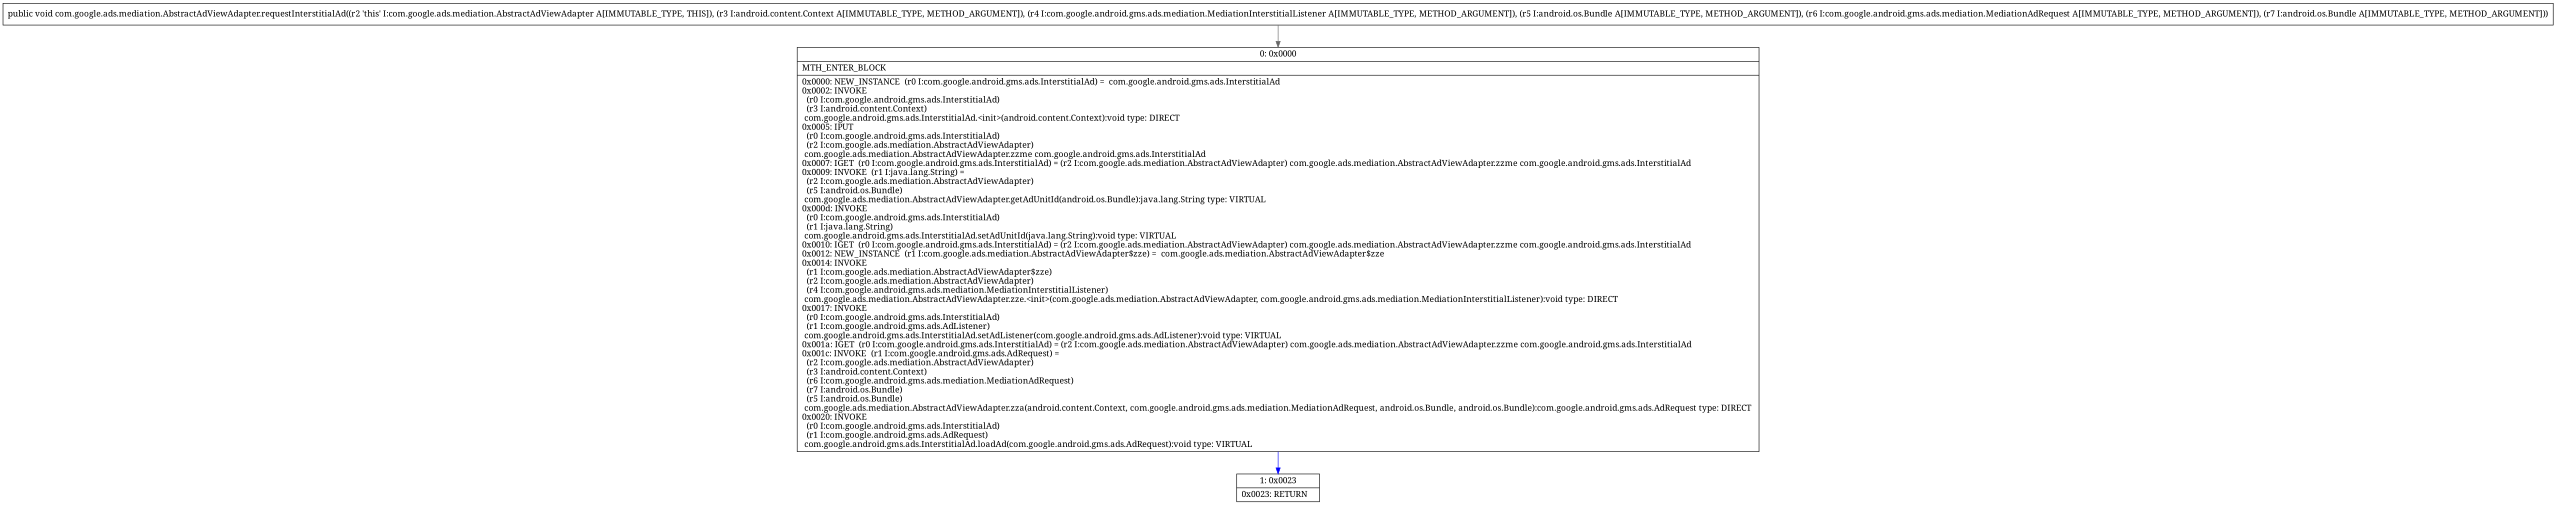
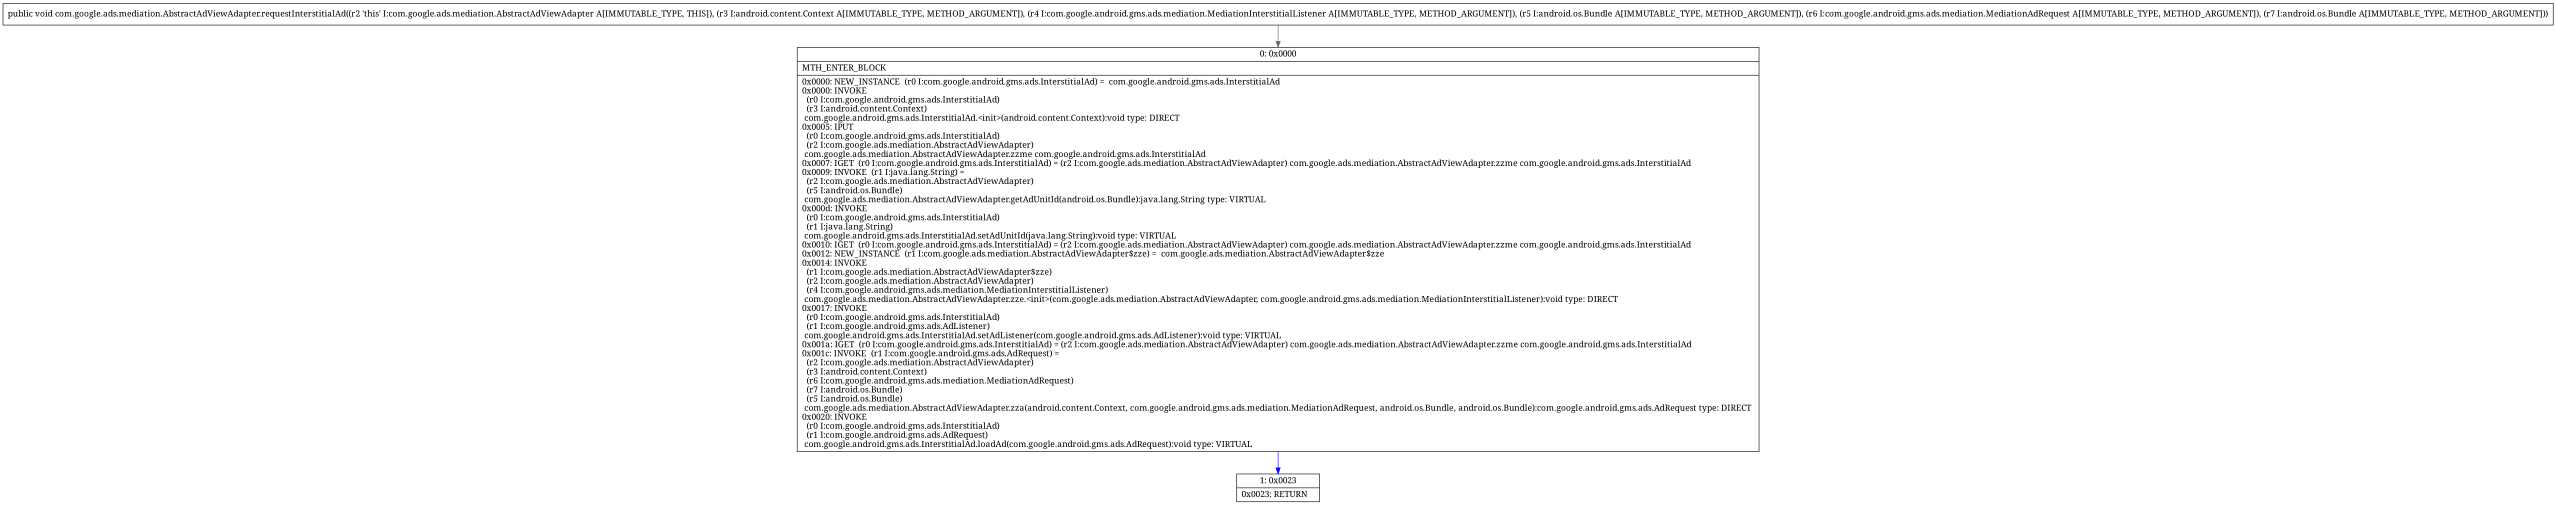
node "0: 0x0000": text "0x0002: INVOKE" -> "0x0000: INVOKE"
